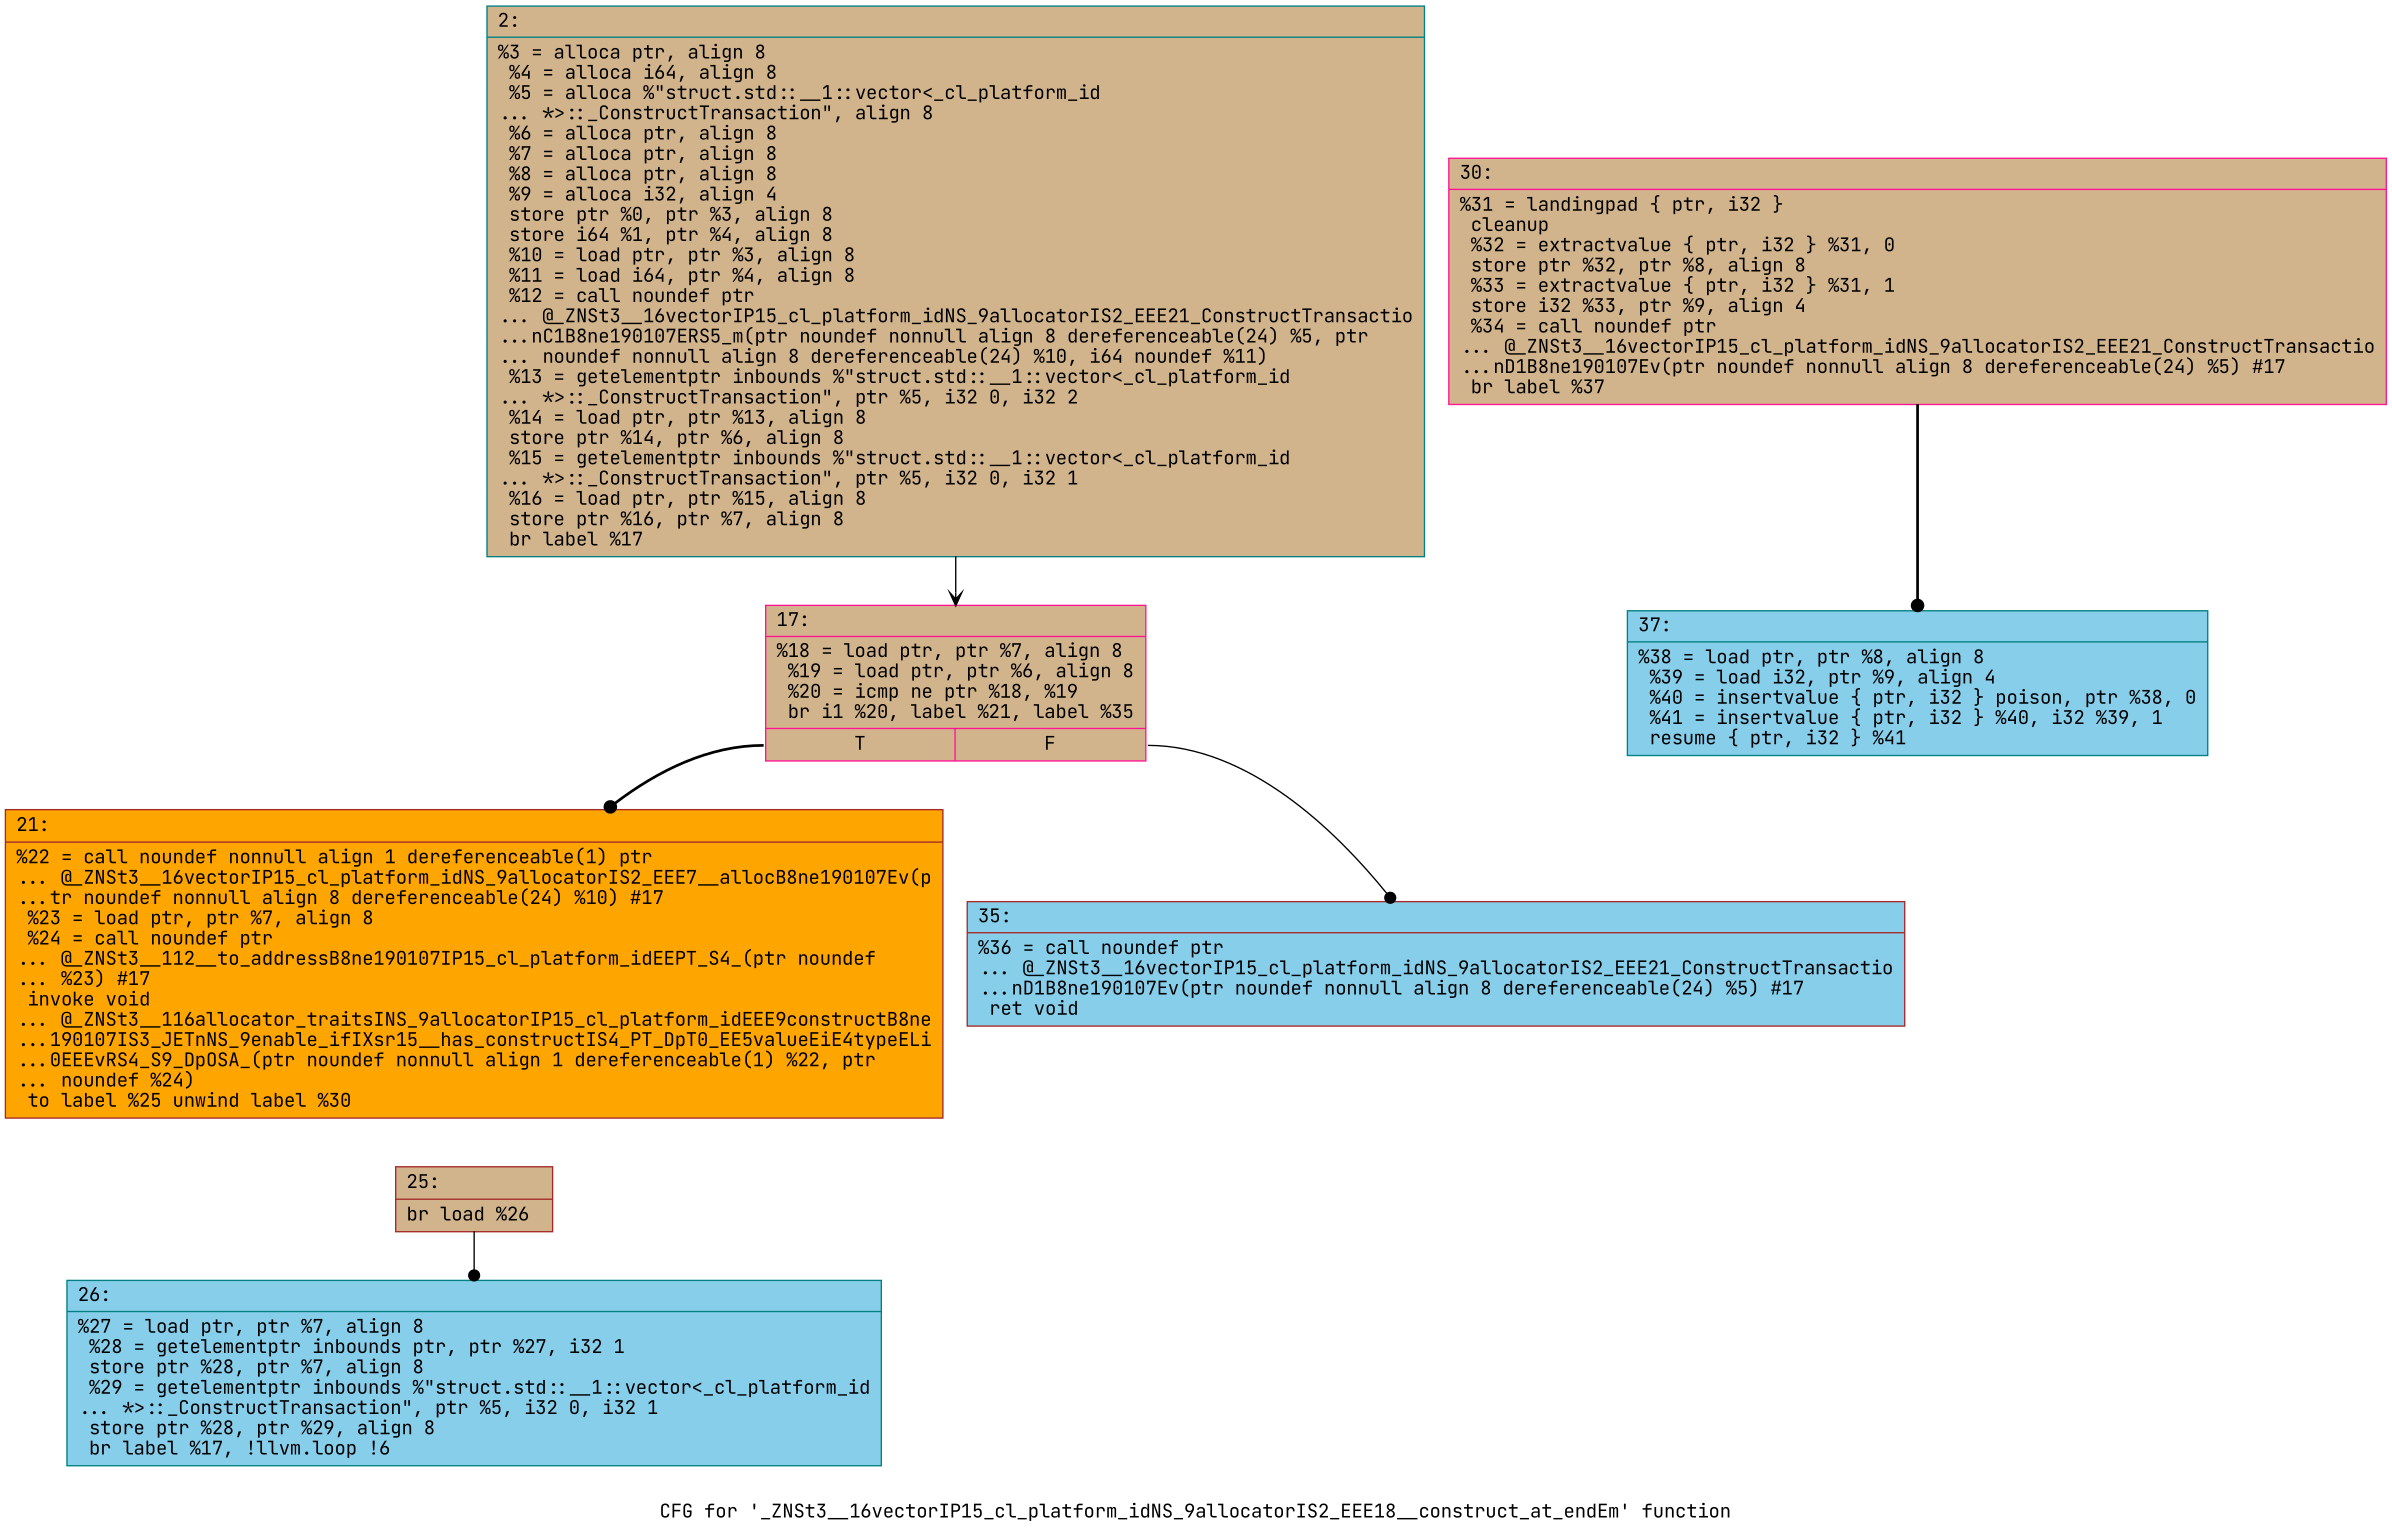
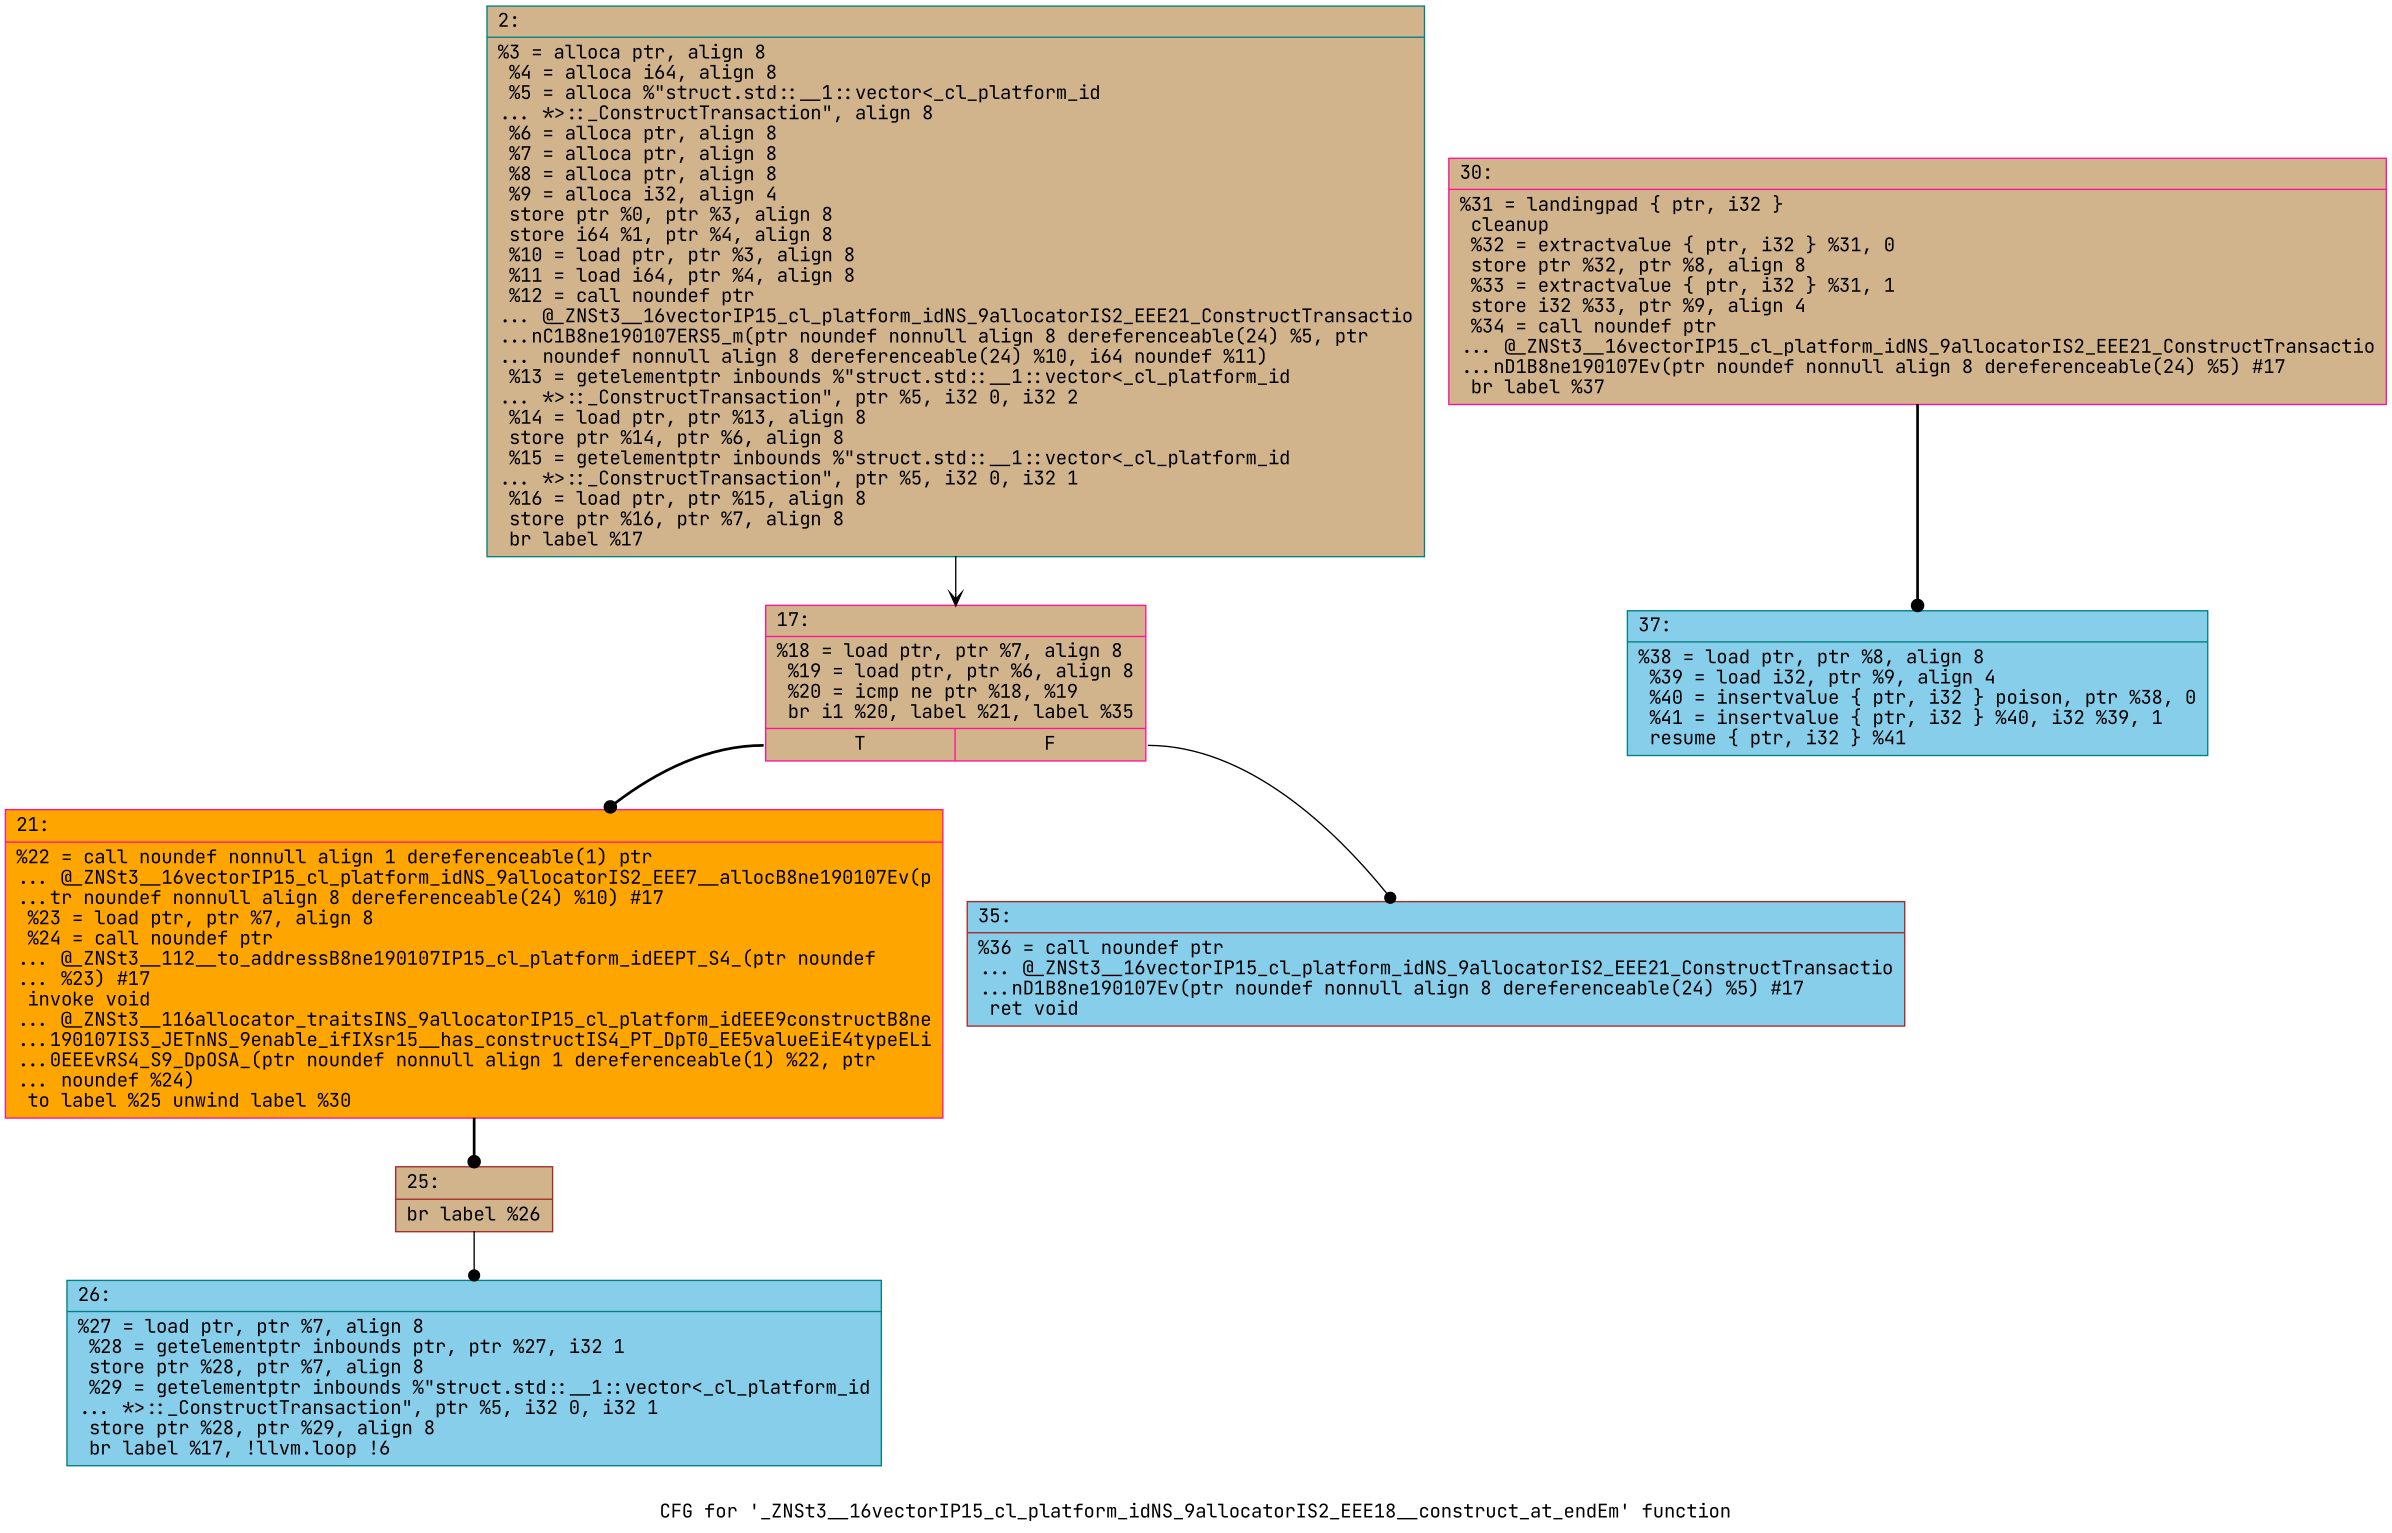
node "21:": color brown -> deeppink
edge "21:" -> "25:": added
node "25:": text "br load %26" -> "br label %26"
